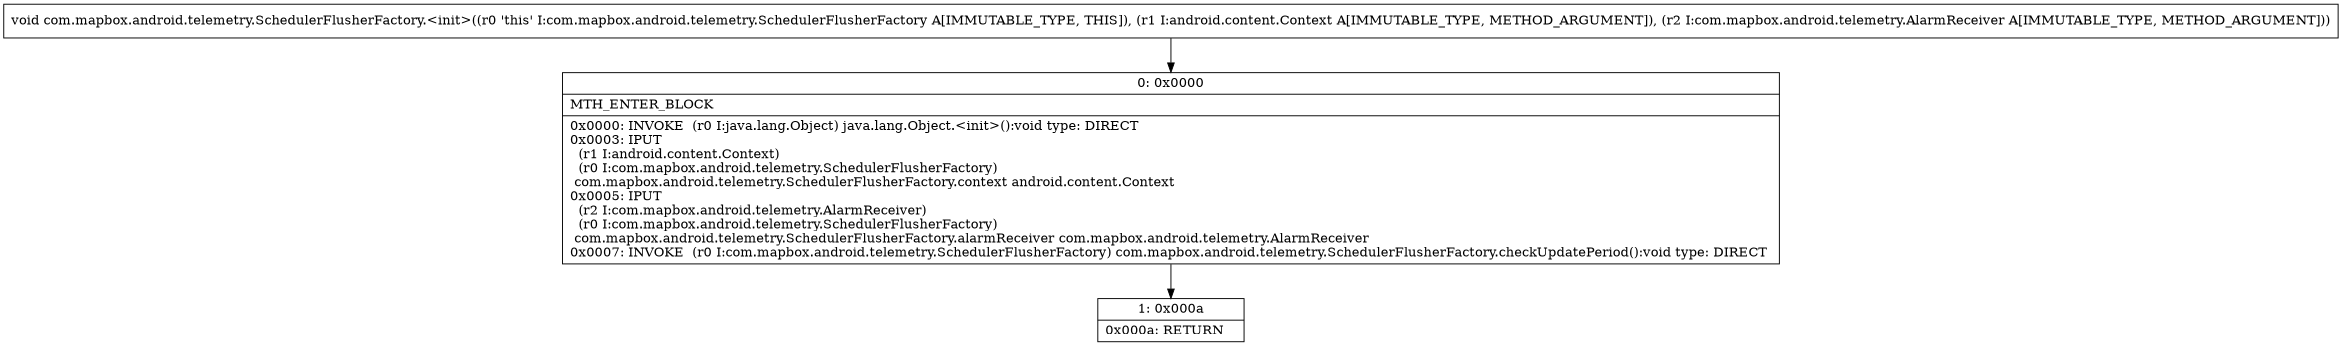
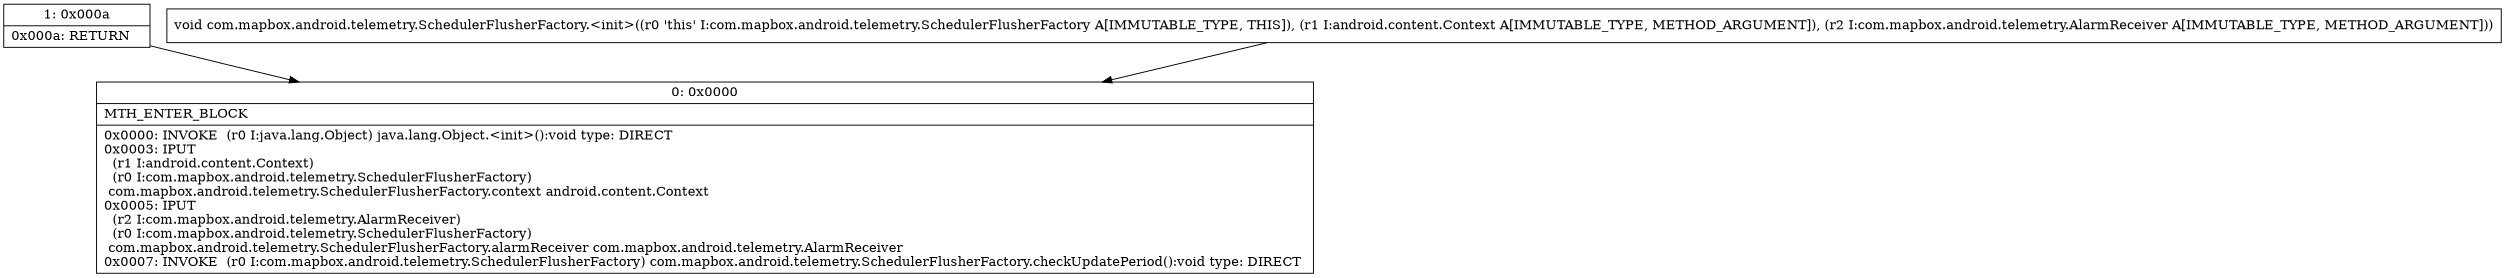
edge "0: 0x0000" -> "1: 0x000a": reversed
